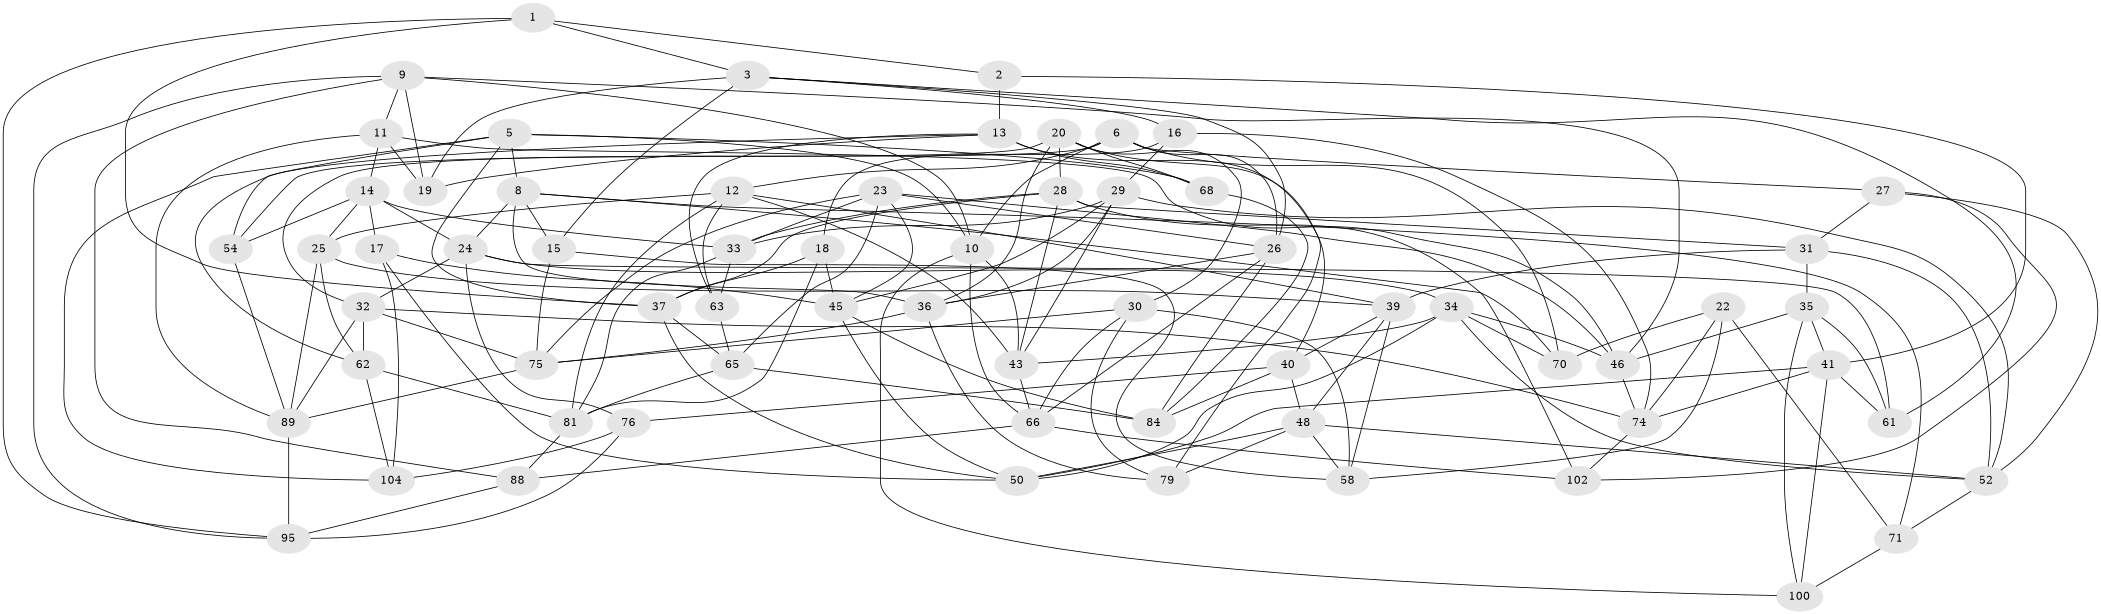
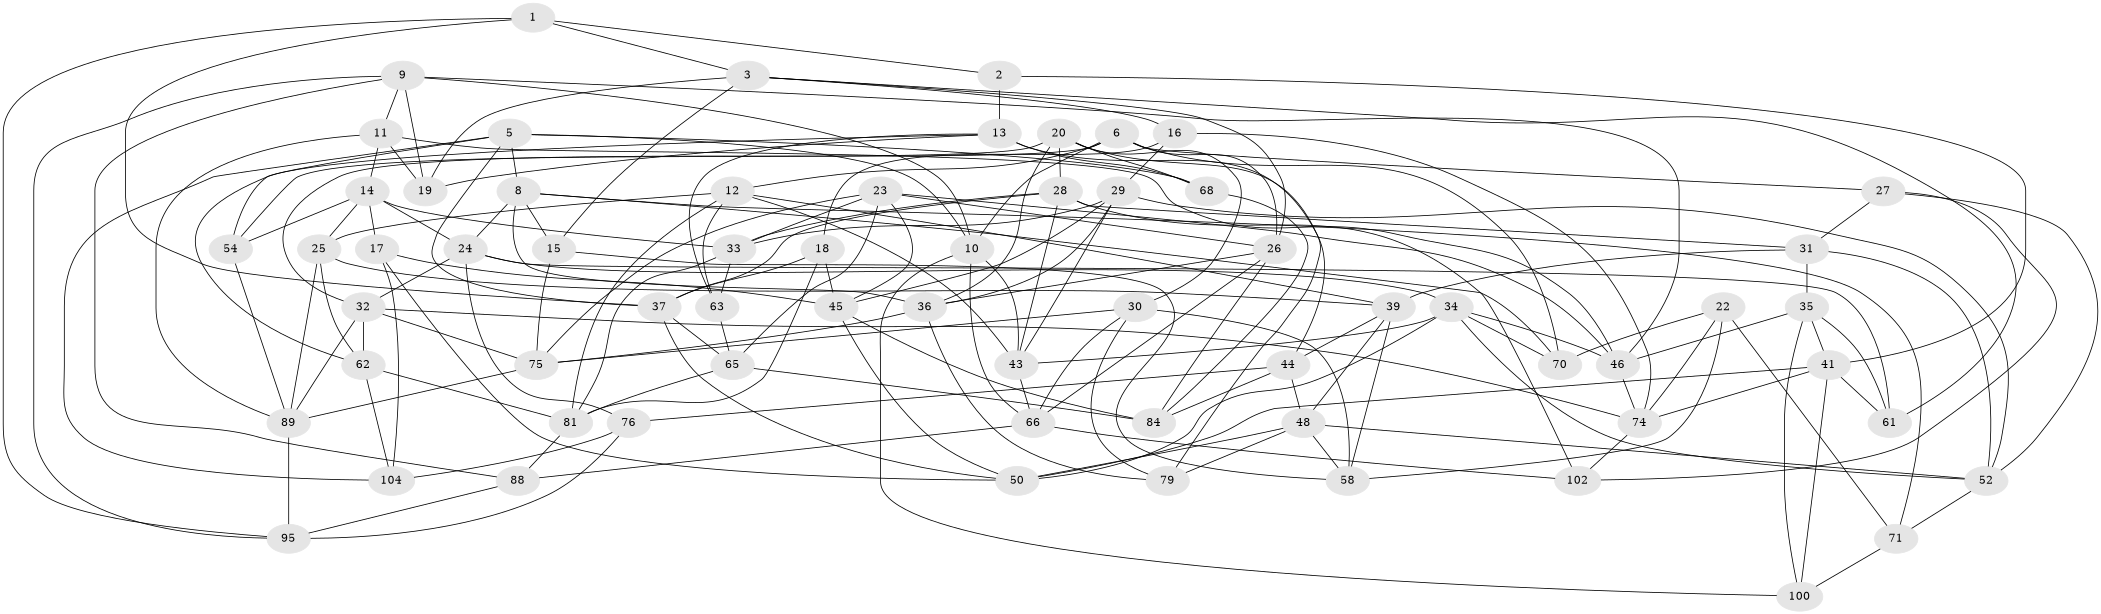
node "40": label "40" -> "44"
